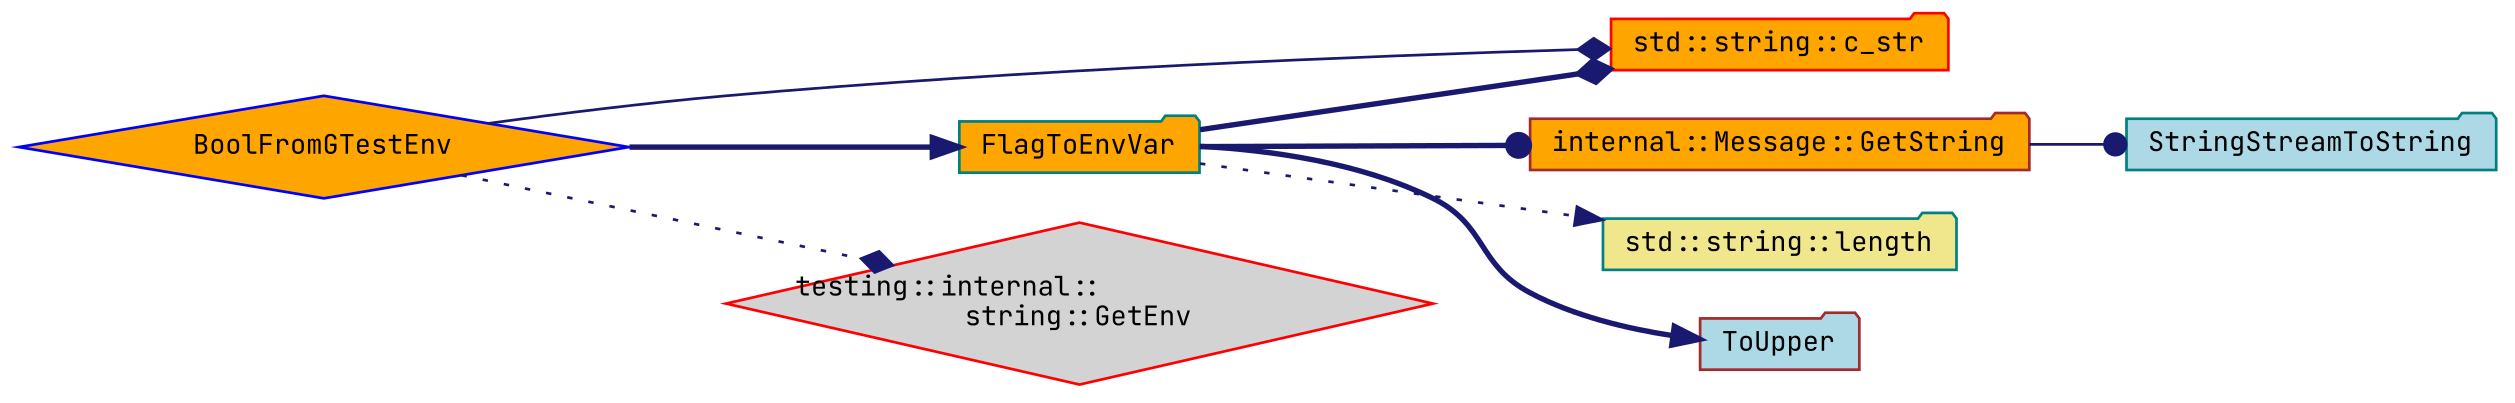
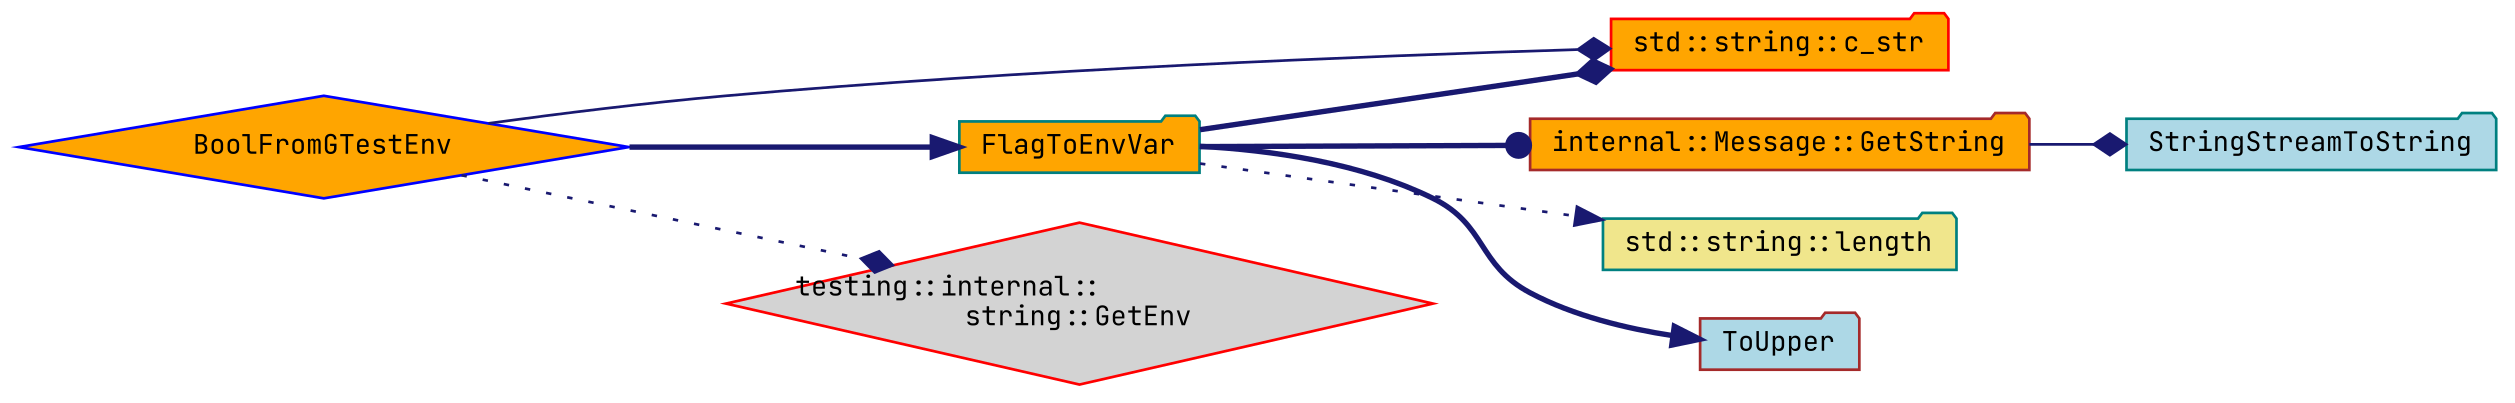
edge "internal::Message::GetString" -> "StringStreamToString": arrowhead dot -> diamond
